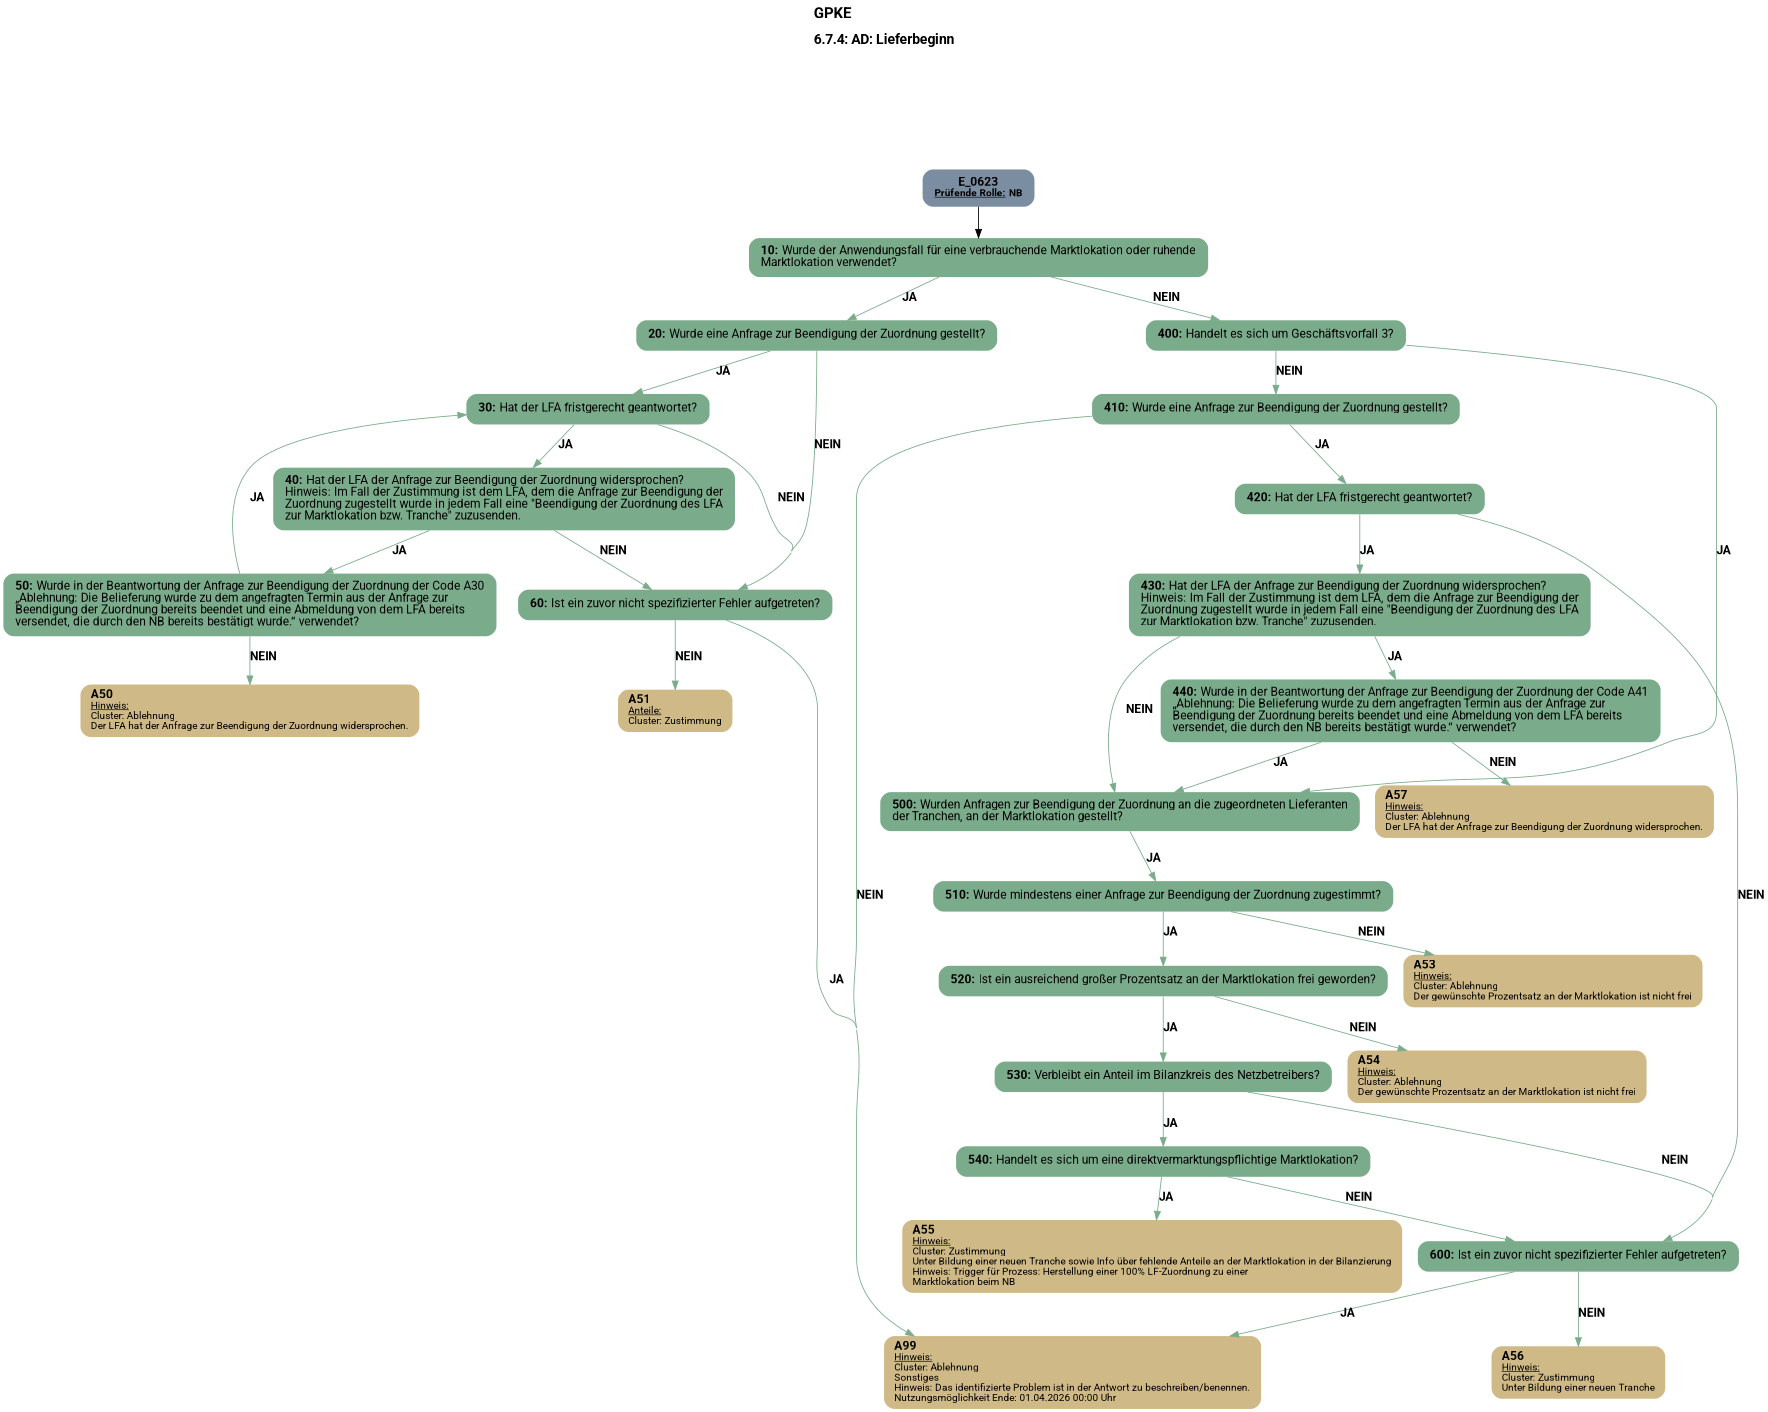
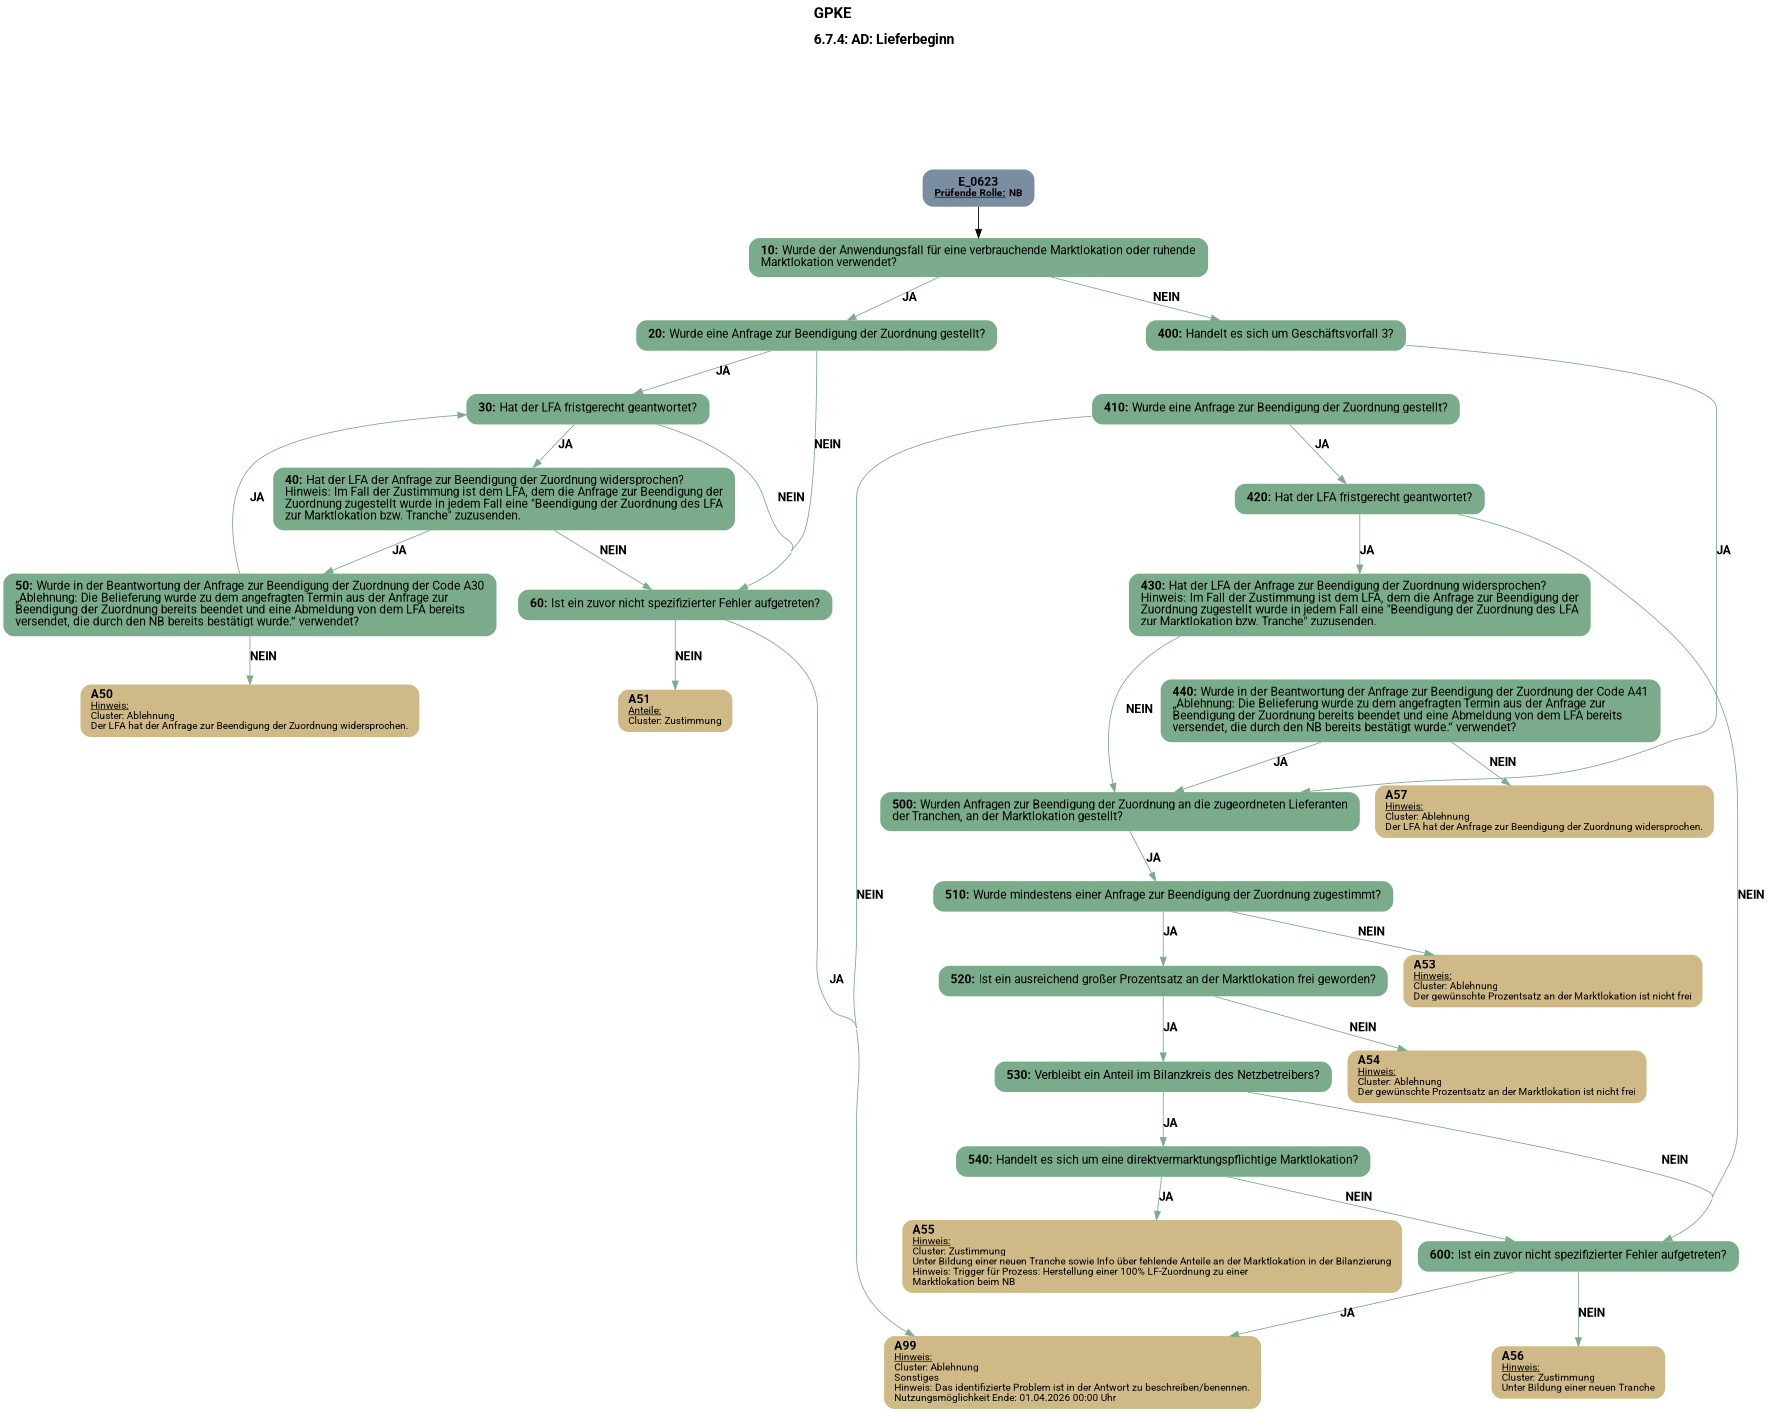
edge "400:" -> "410:": removed, label "NEIN"
edge "430:" -> "440:": removed, label "JA"
